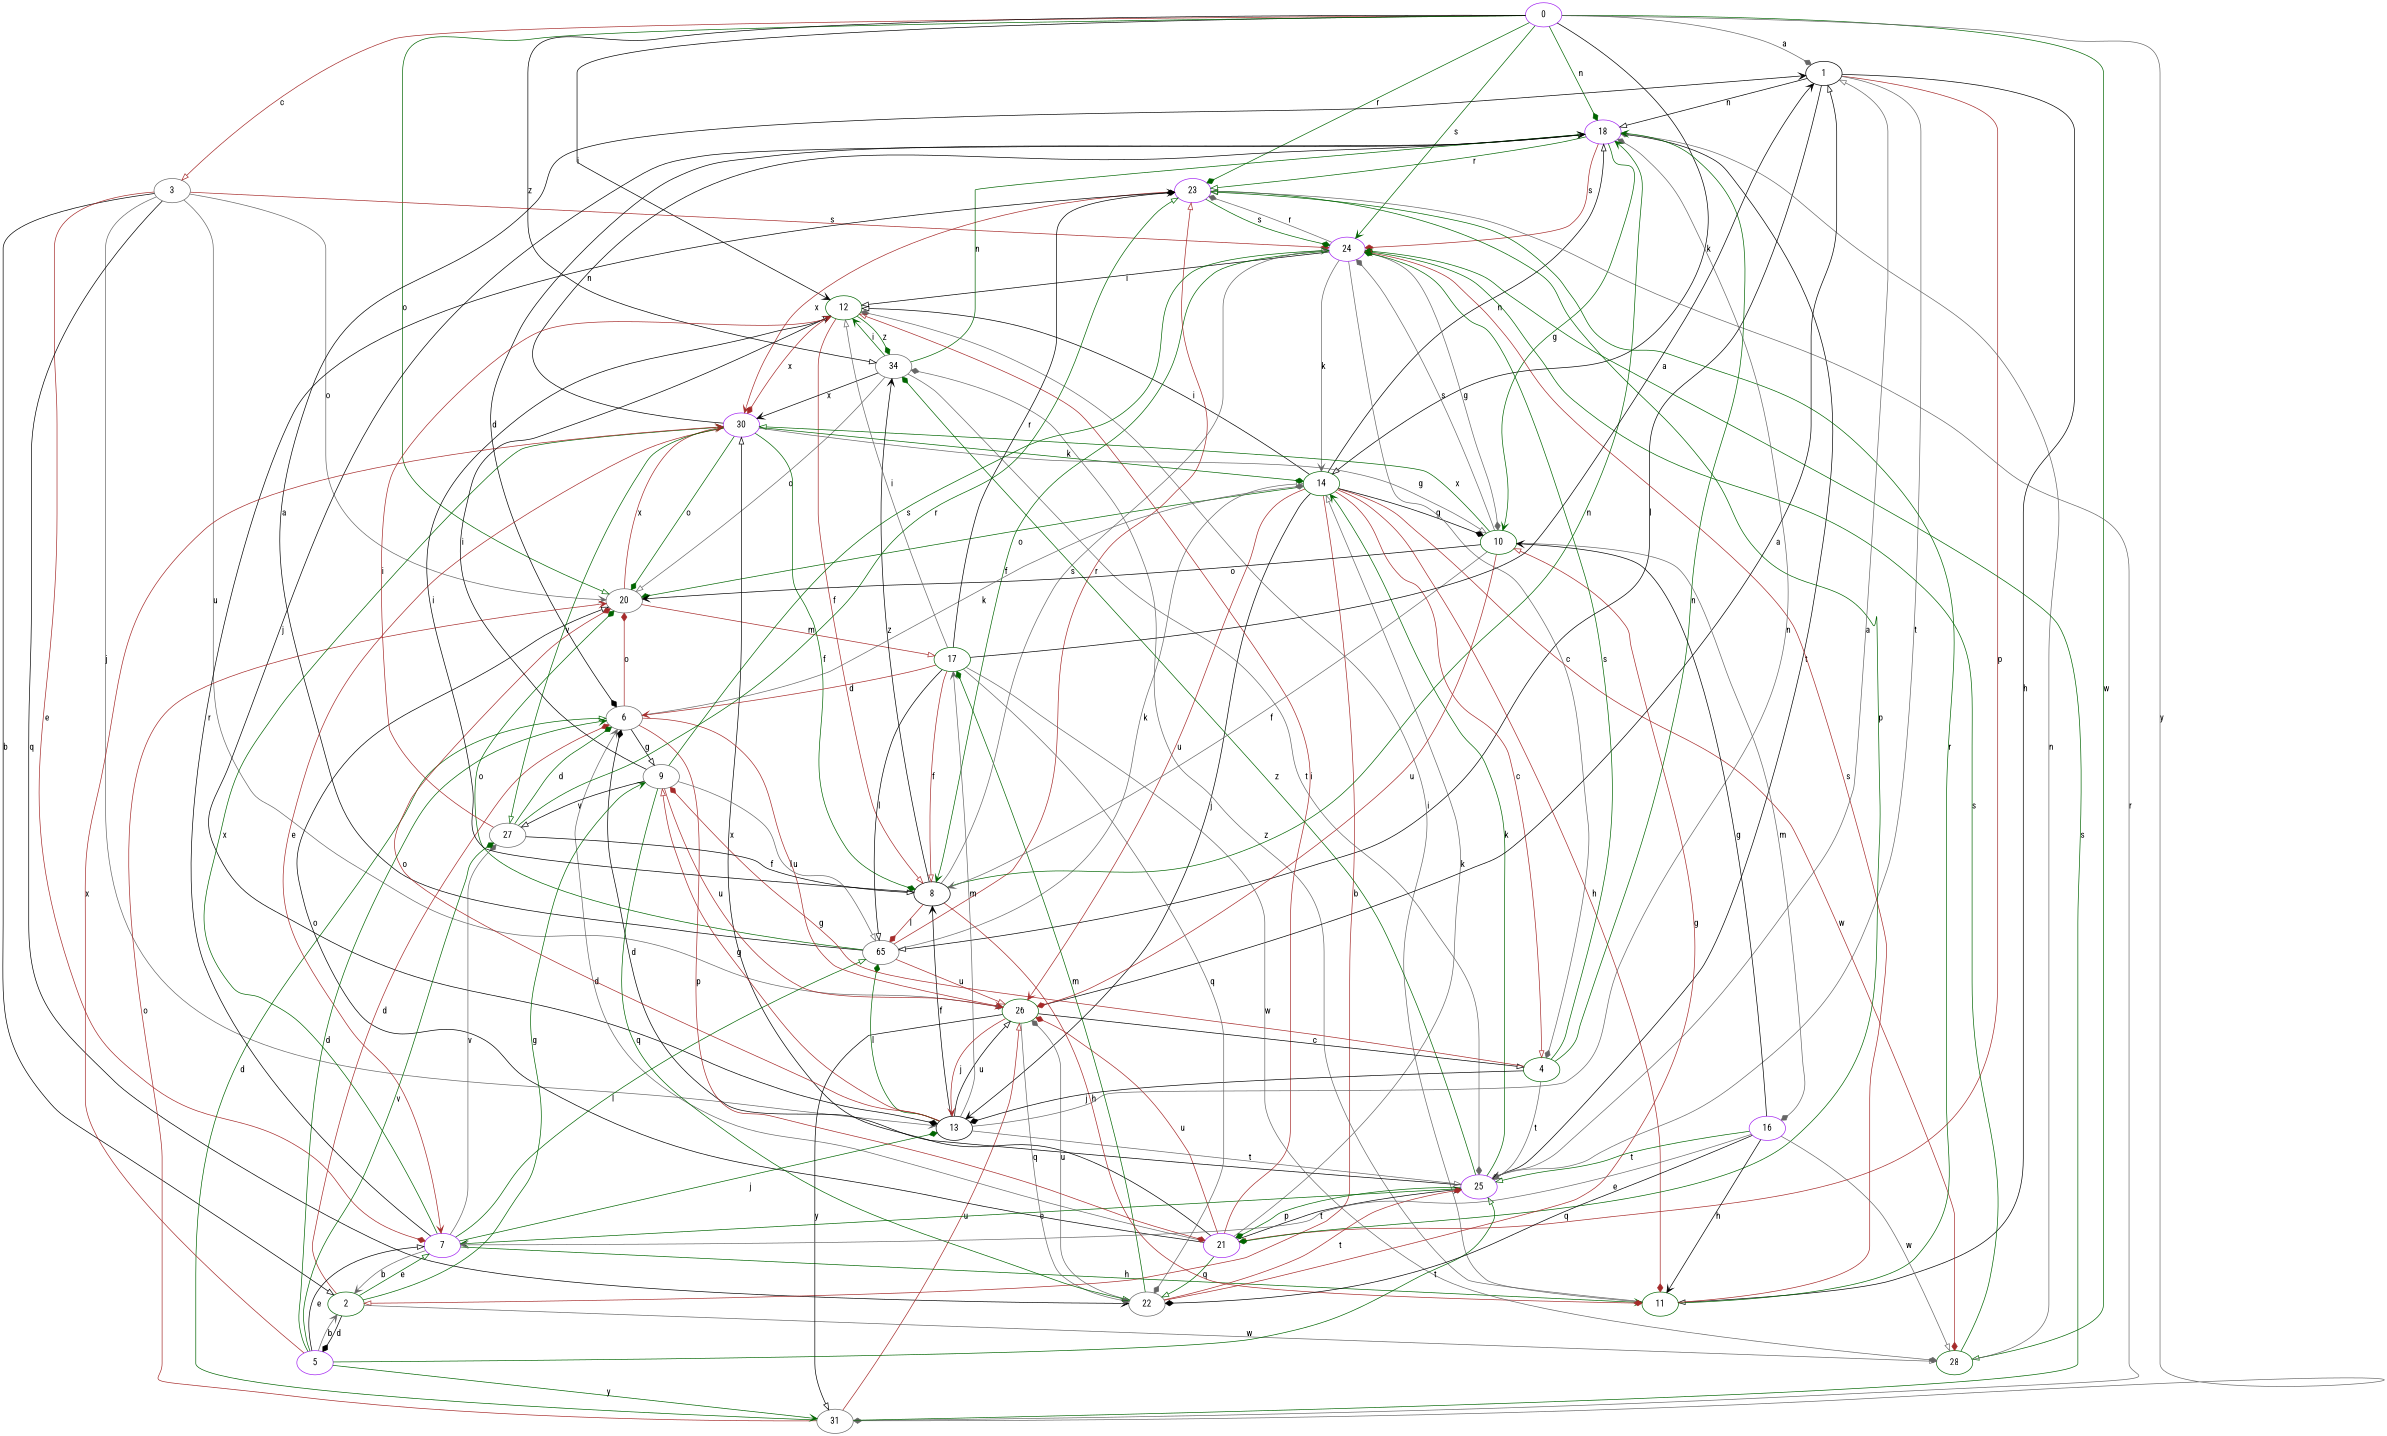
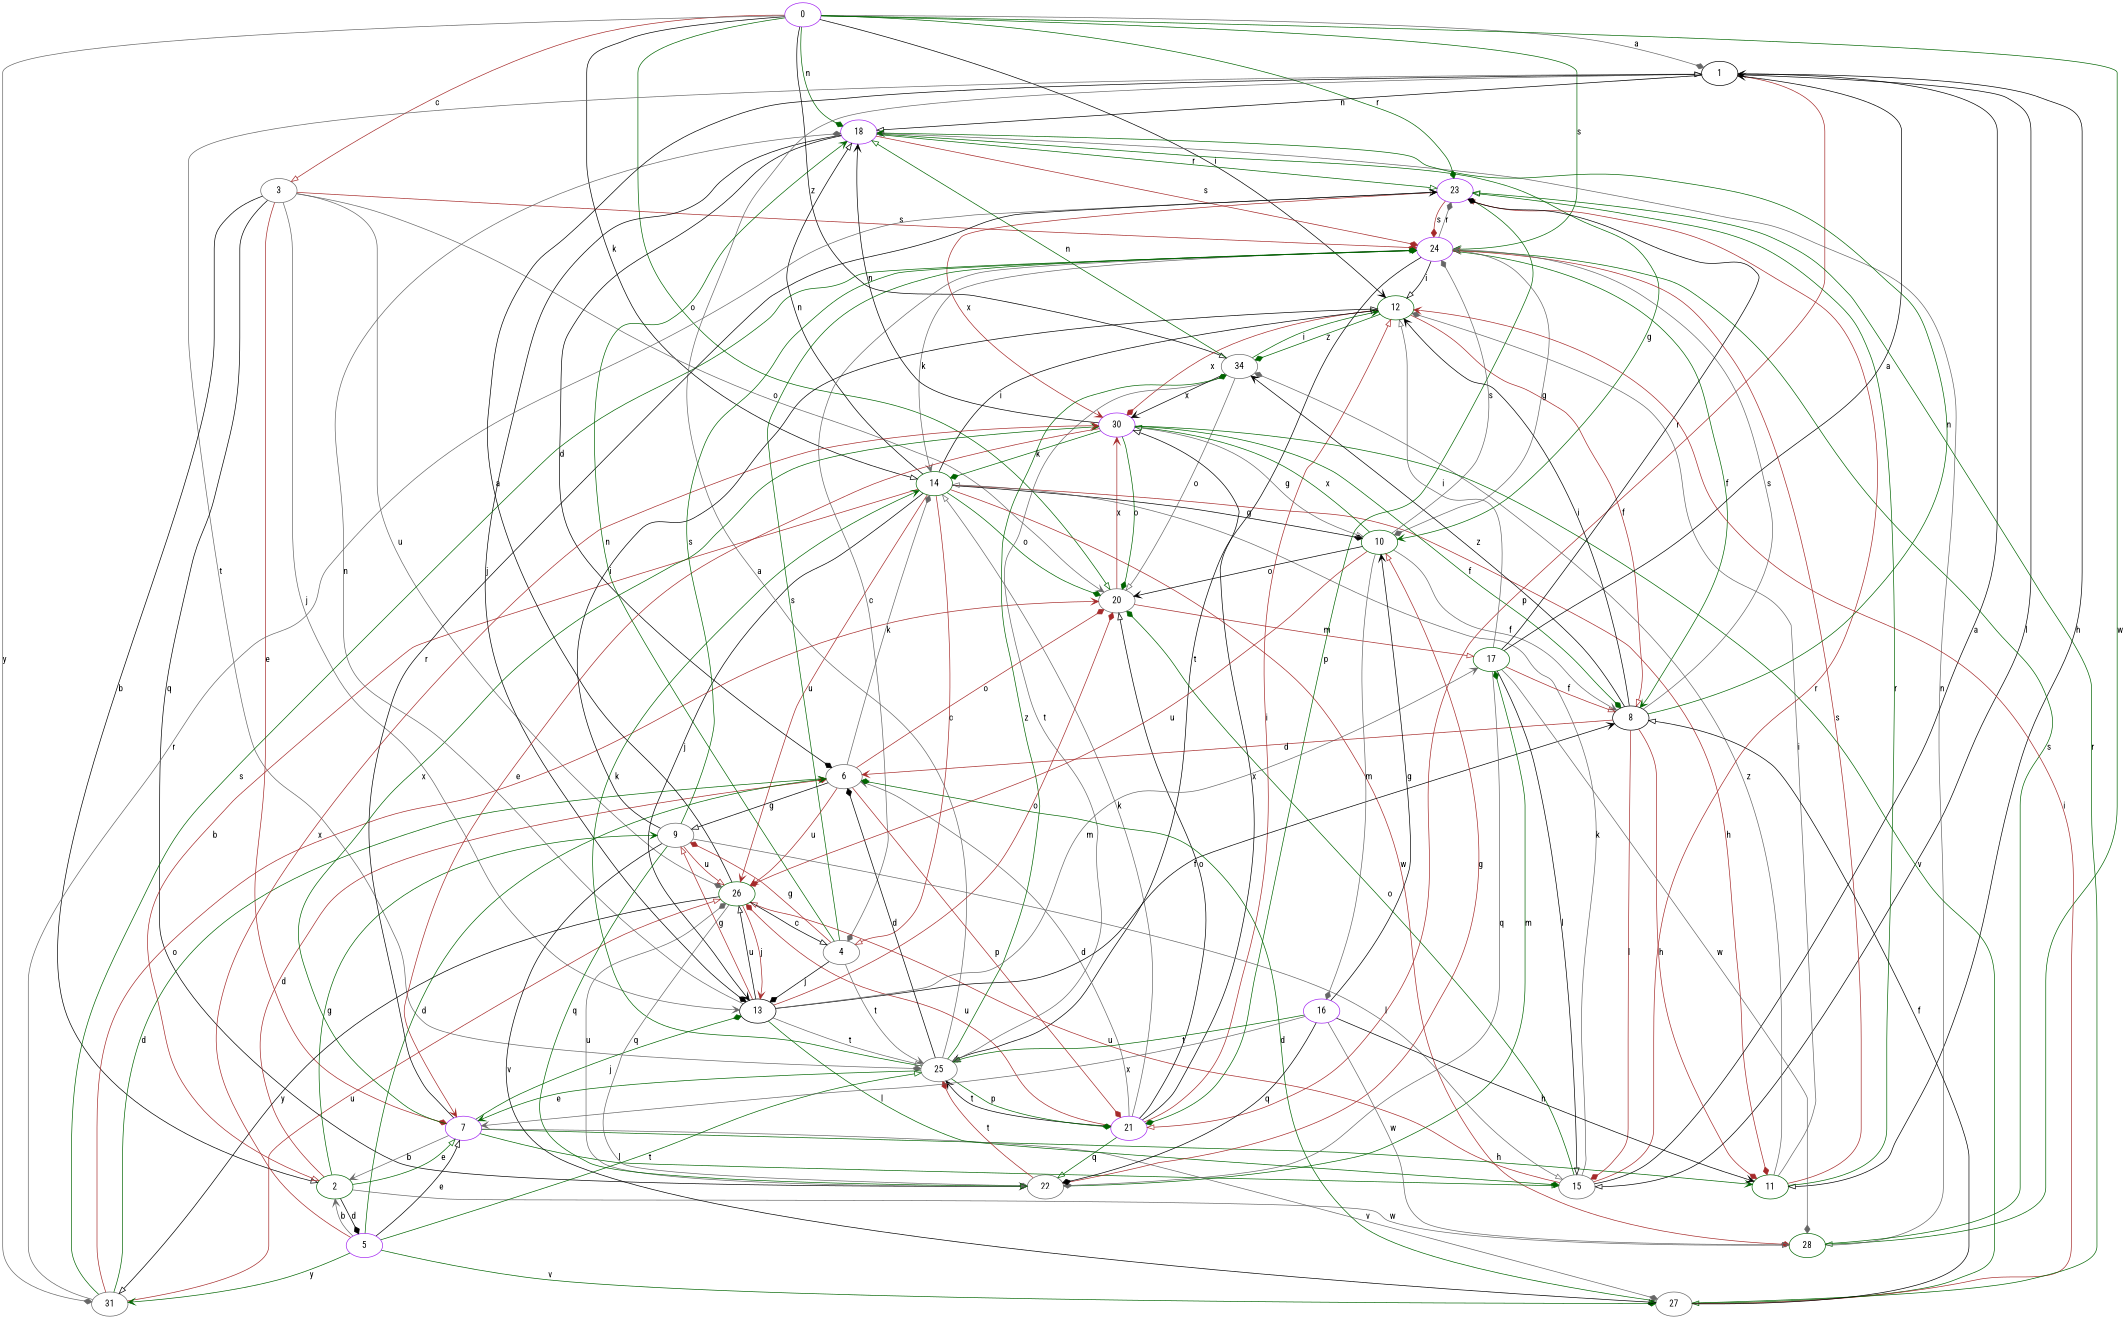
edge "23" -> "24": color darkgreen -> brown
edge "18" -> "25": now "24" -> "25"
edge "17" -> "6": now "8" -> "6"
node "65": label "65" -> "15"
node "4": color darkgreen -> gray40
node "25": color purple -> gray40
edge "16" -> "7": label "e" -> "x"
